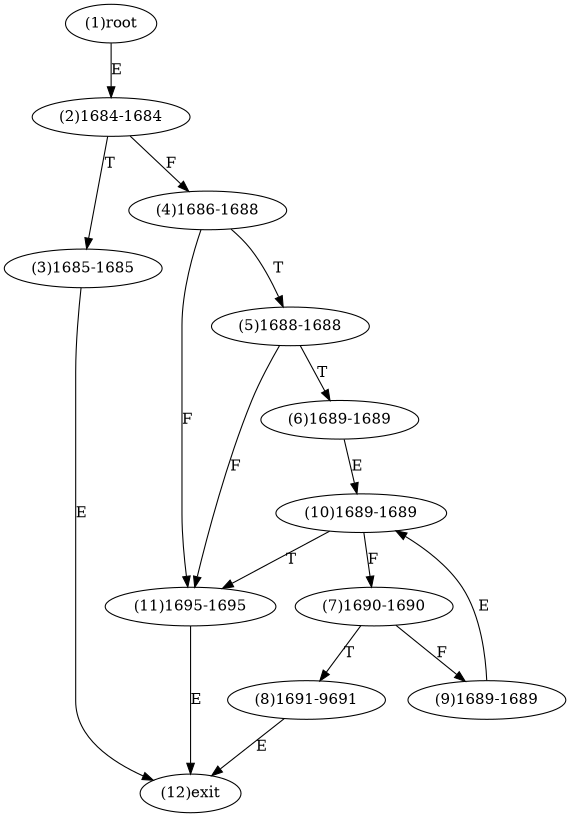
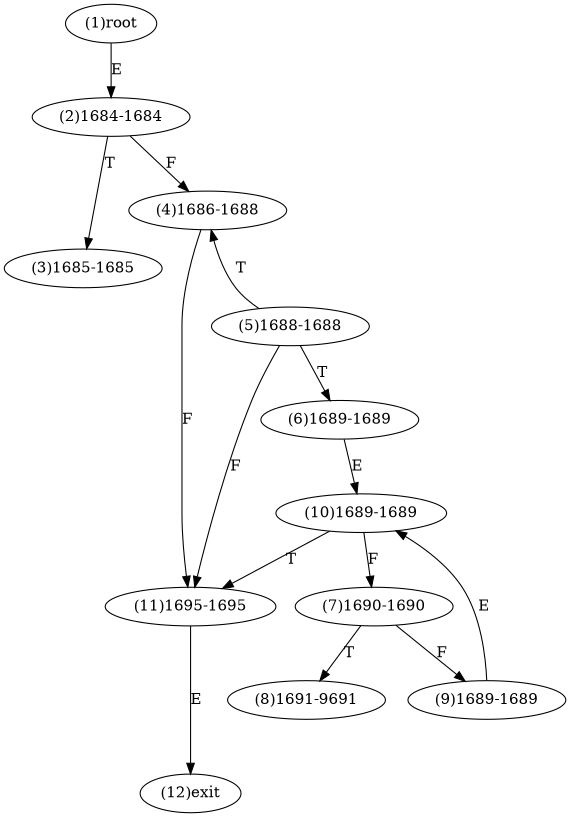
edge "(4)1686-1688" -> "(5)1688-1688": reversed
edge "(3)1685-1685" -> "(12)exit": removed, label "E"
edge "(8)1691-9691" -> "(12)exit": removed, label "E"
